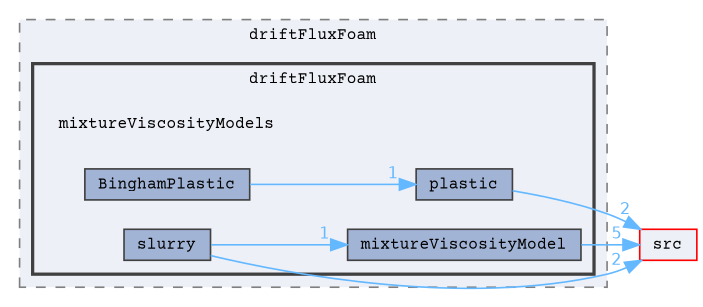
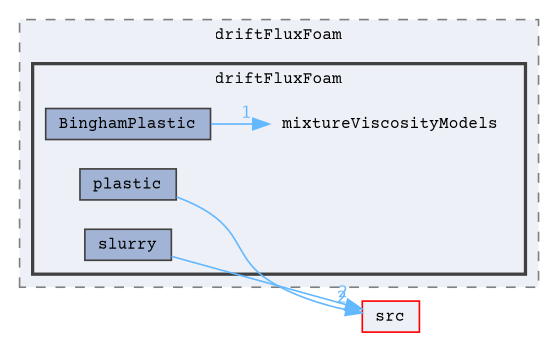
edge "BinghamPlastic" -> "plastic": now "BinghamPlastic" -> "mixtureViscosityModels"
node "mixtureViscosityModel": removed
